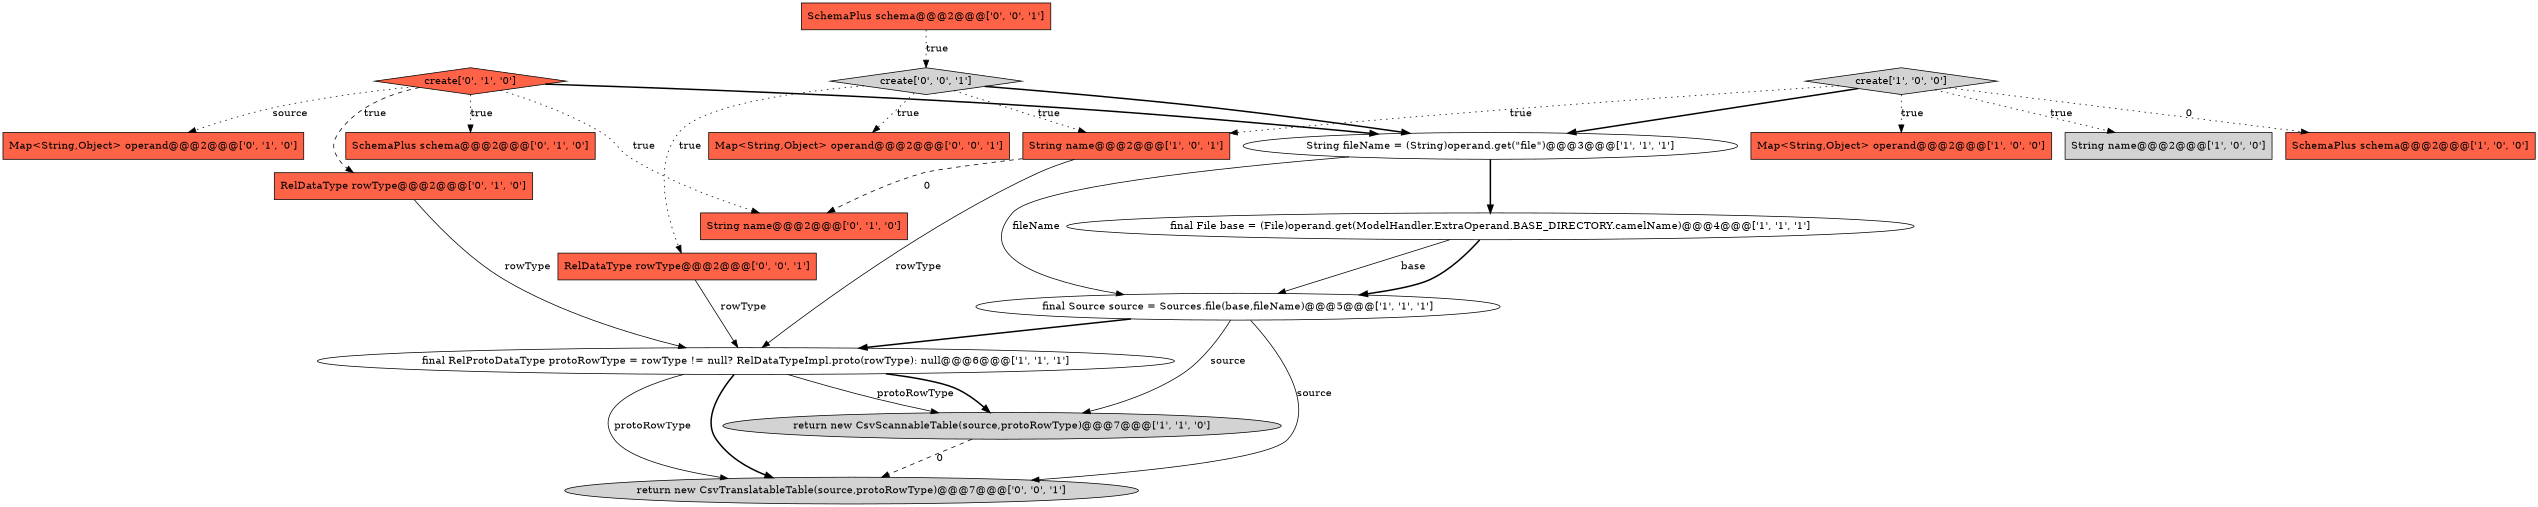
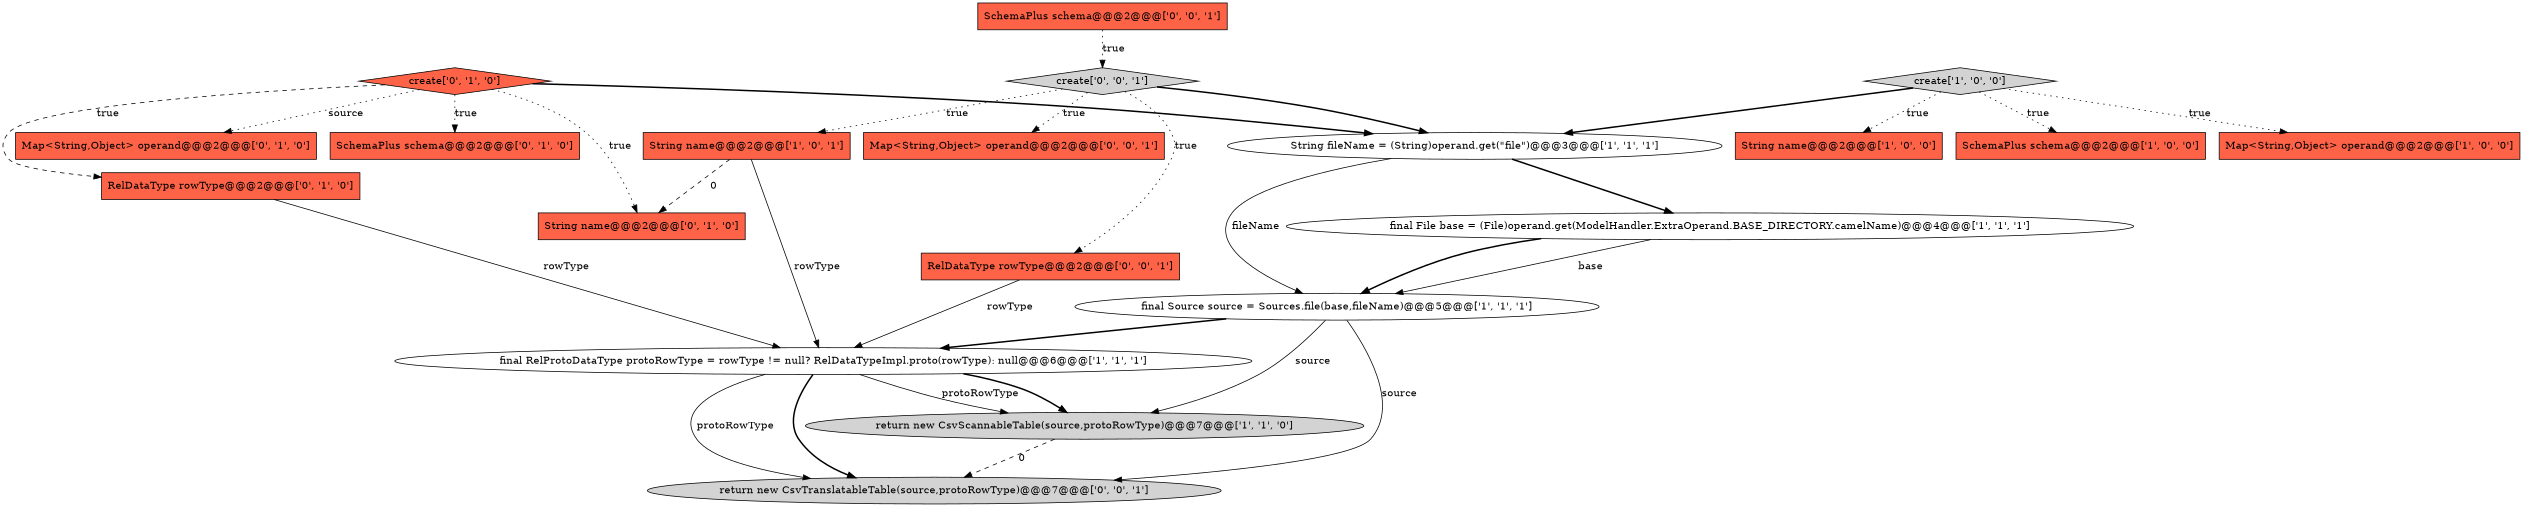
edge "create['1', '0', '0']" -> "String name@@@2@@@['1', '0', '1']": removed, label "true"
edge "create['1', '0', '0']" -> "SchemaPlus schema@@@2@@@['1', '0', '0']": label "0" -> "true"
node "String name@@@2@@@['1', '0', '0']": fillcolor lightgray -> tomato
